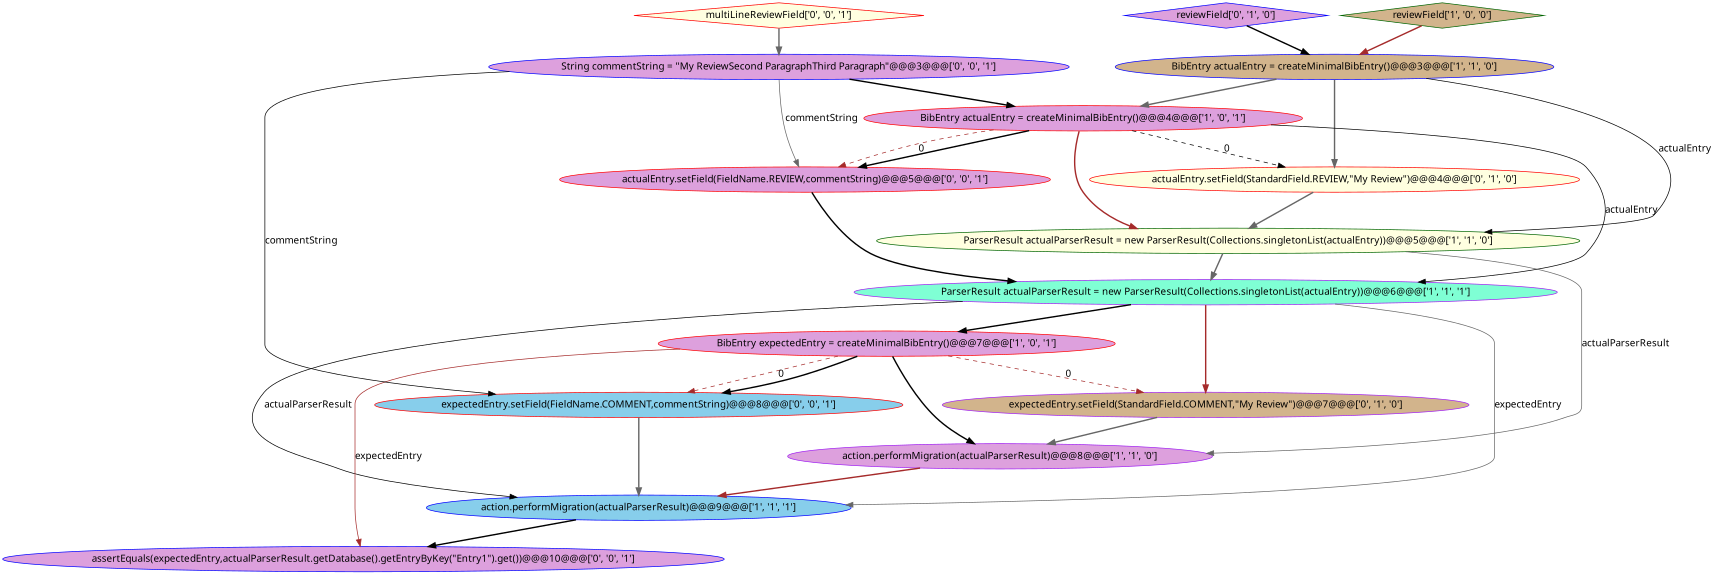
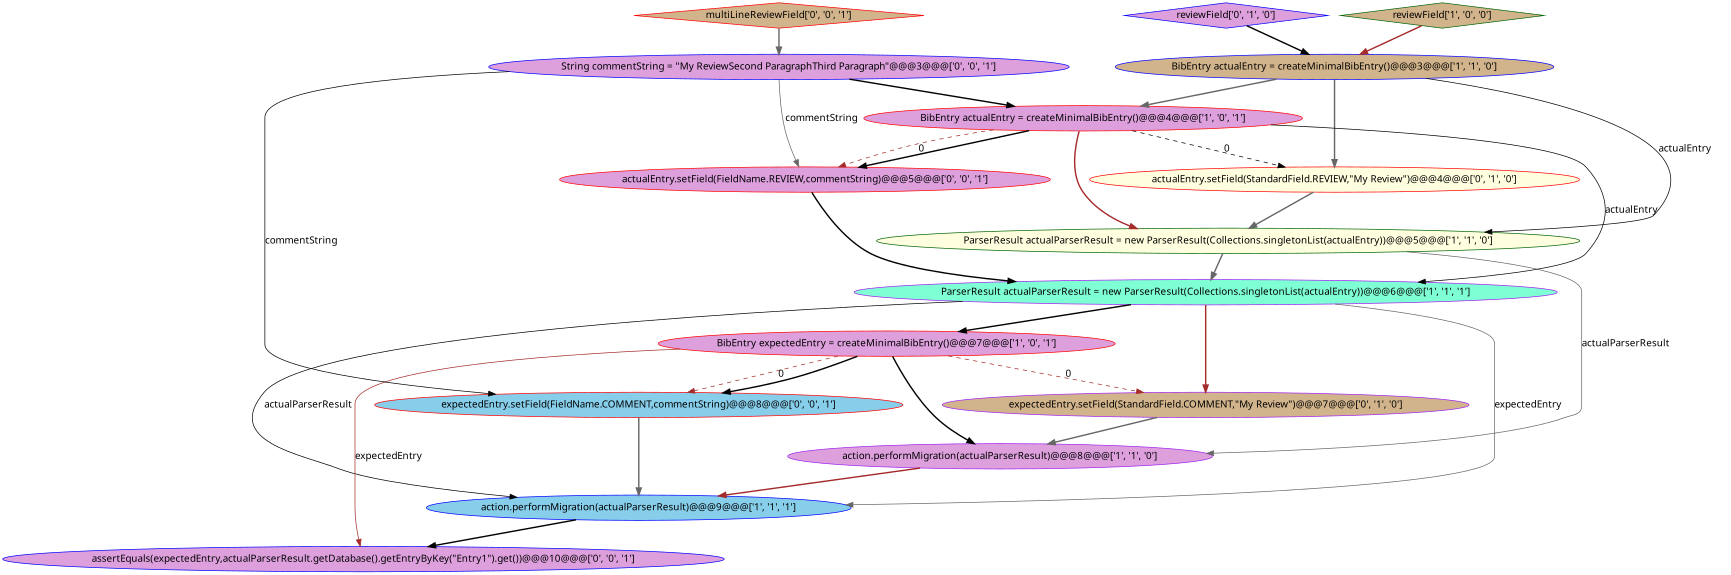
node "multiLineReviewField['0', '0', '1']": fillcolor lightyellow -> tan
